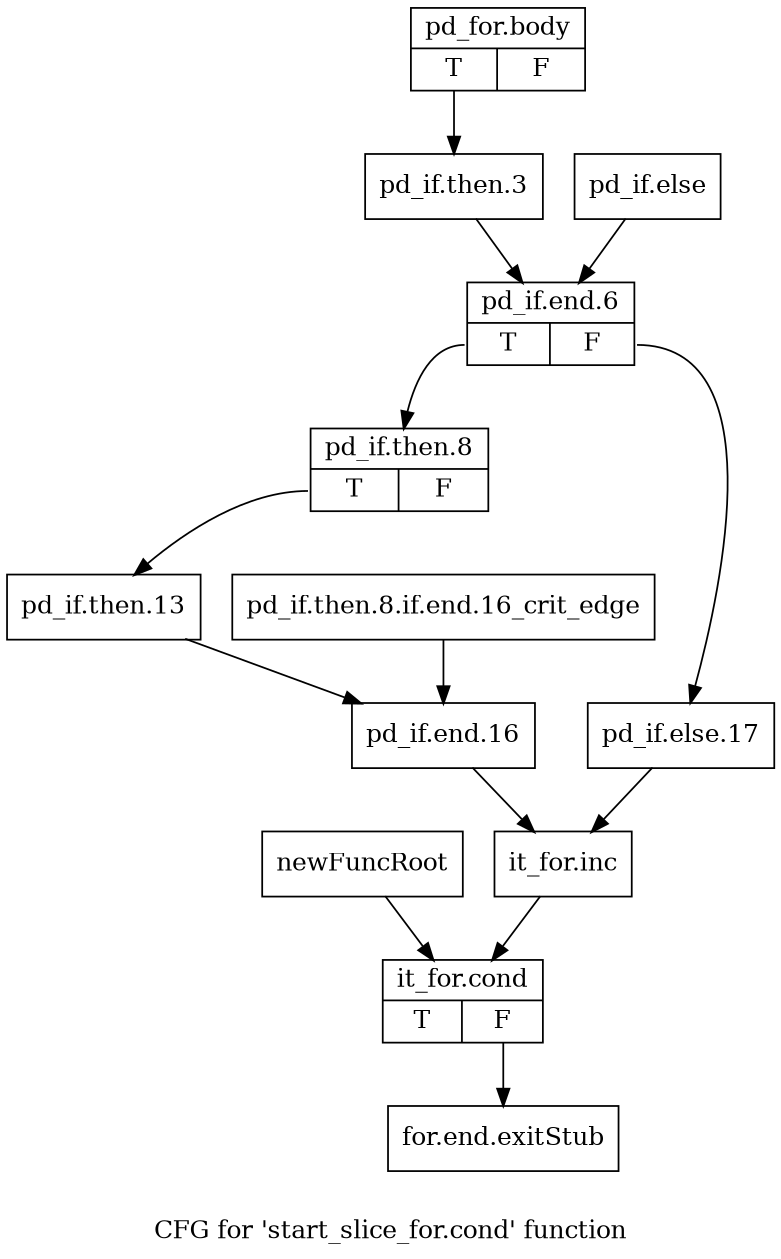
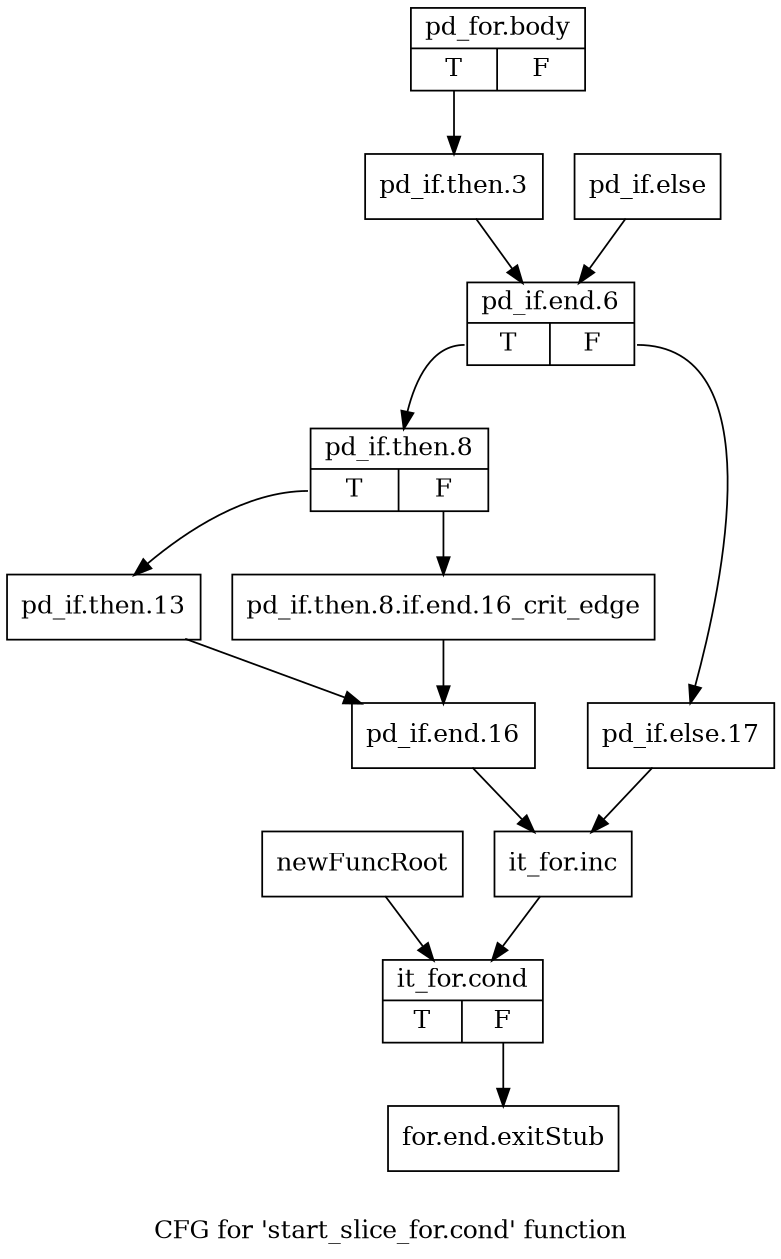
edge "pd_if.then.8" -> "pd_if.then.8.if.end.16_crit_edge": added
